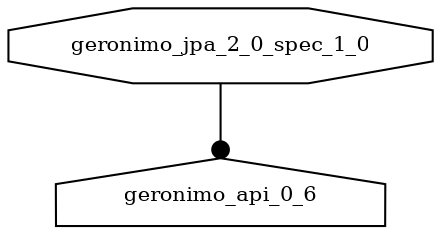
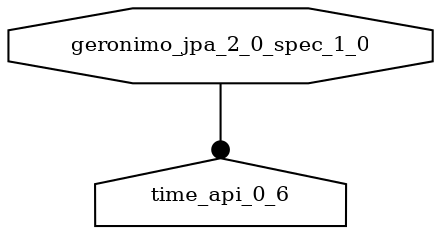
node "geronimo_api_0_6": label "geronimo_api_0_6" -> "time_api_0_6"
